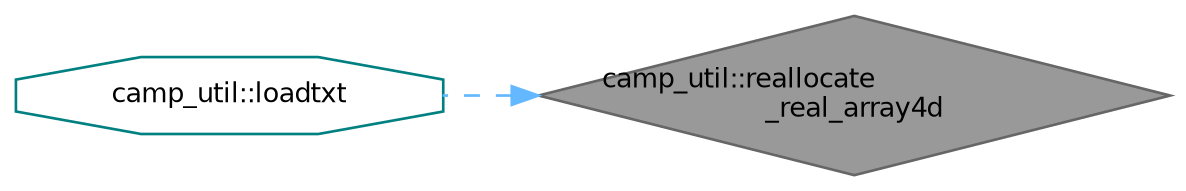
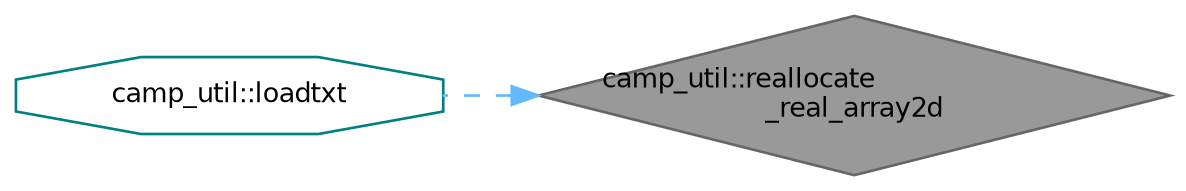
node "camp_util::reallocate _real_array4d": label "camp_util::reallocate _real_array4d" -> "camp_util::reallocate _real_array2d"
